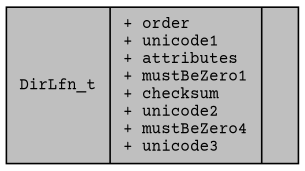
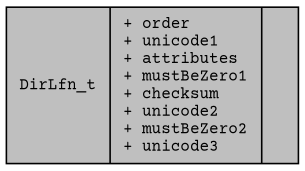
node "DirLfn_t": text "+ mustBeZero4" -> "+ mustBeZero2"
